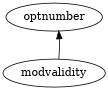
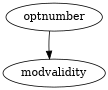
edge "modvalidity" -> "optnumber": reversed
